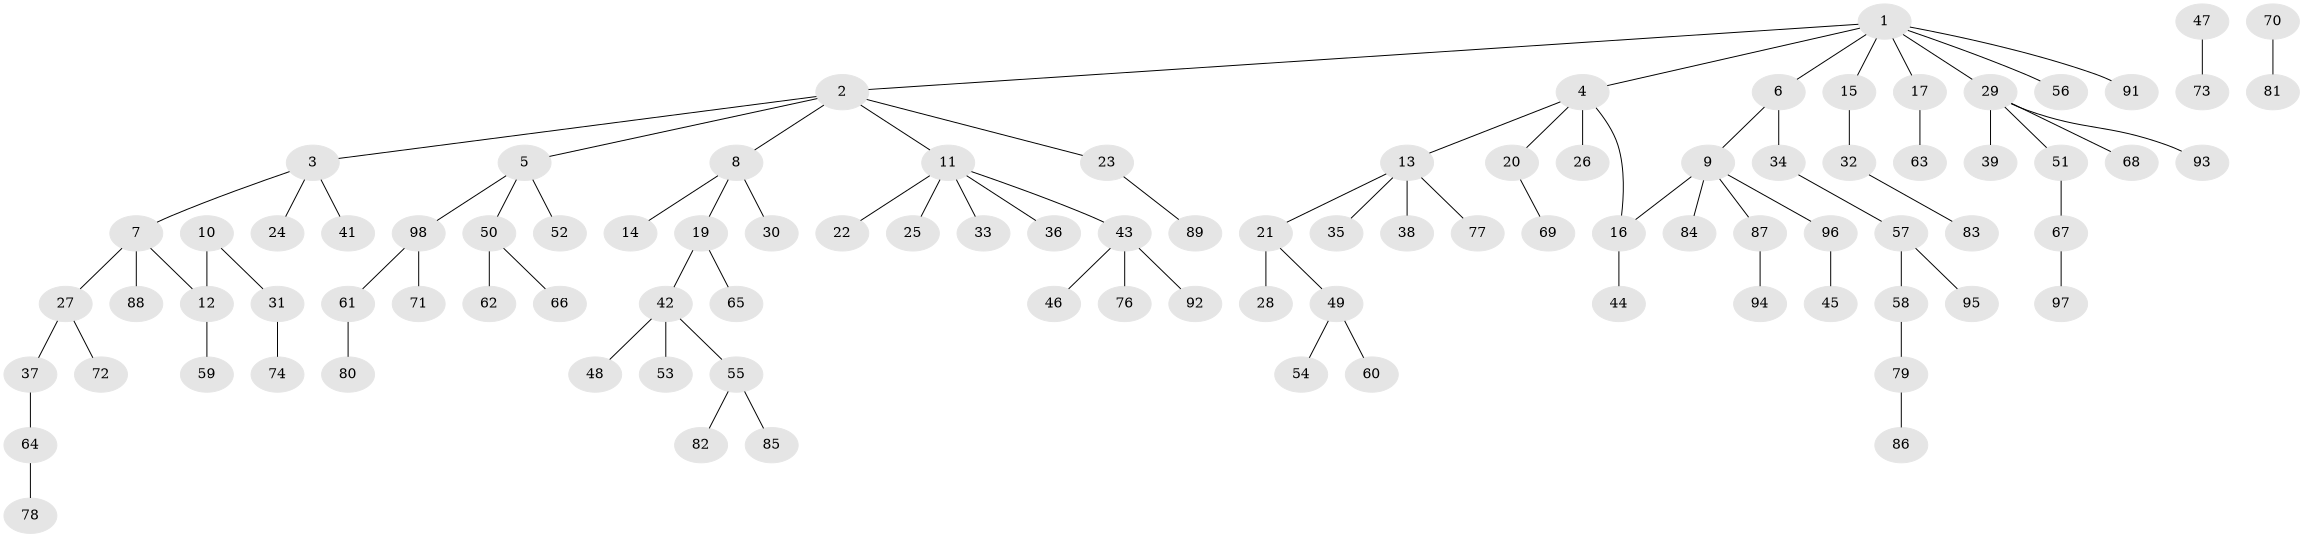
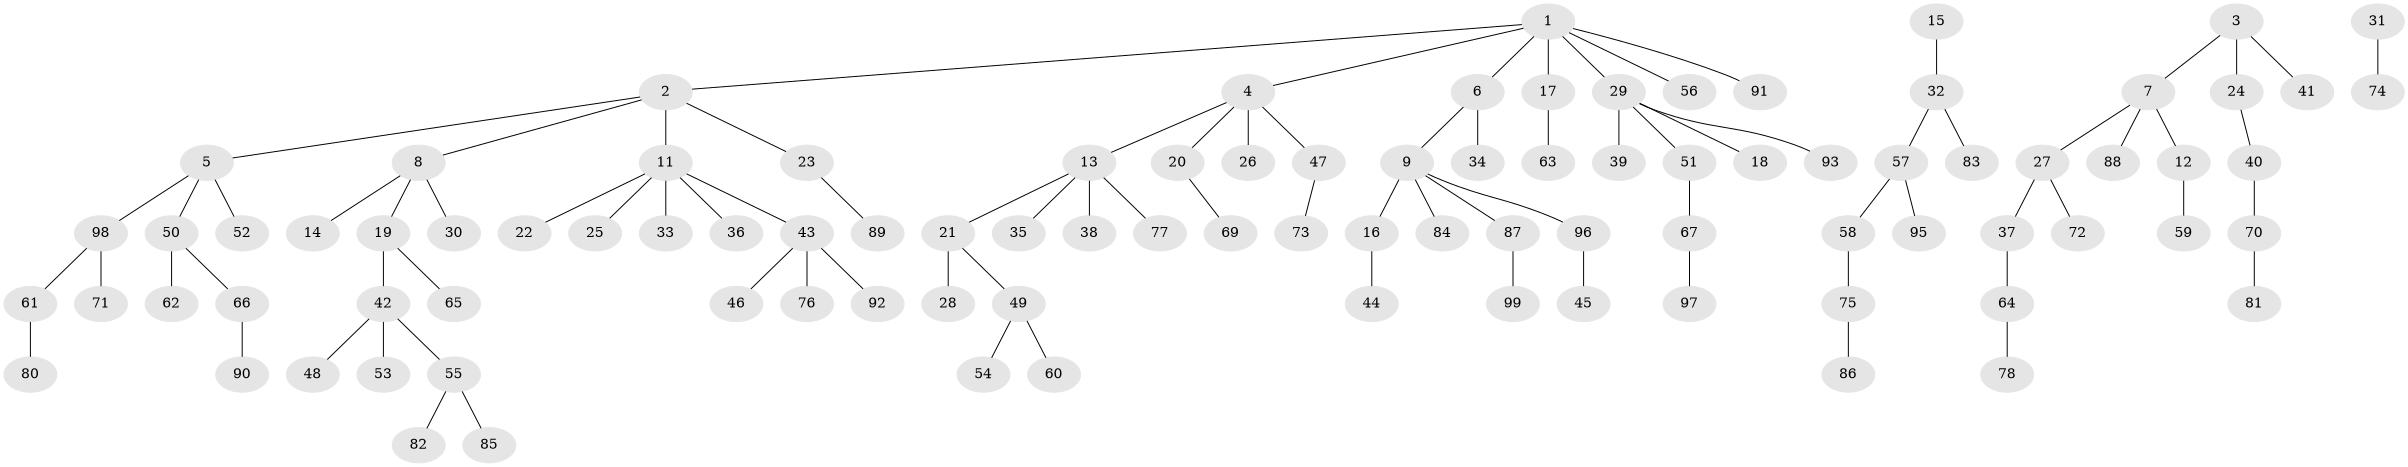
edge "1" -- "15": removed
edge "2" -- "3": removed
edge "4" -- "16": now "4" -- "47"
node "68": label "68" -> "18"
node "40": added
edge "34" -- "57": now "32" -- "57"
node "10": removed
node "94": label "94" -> "99"
node "90": added
node "79": label "79" -> "75"
